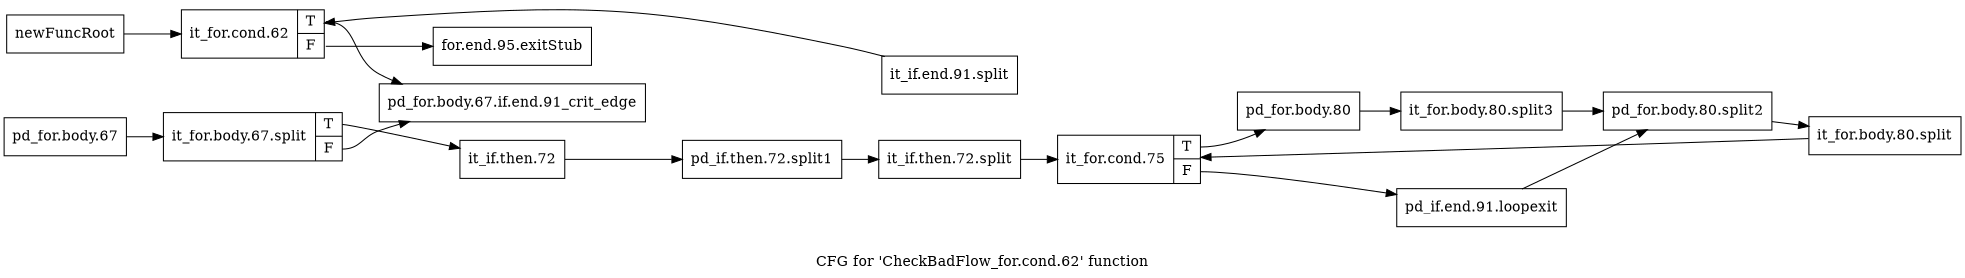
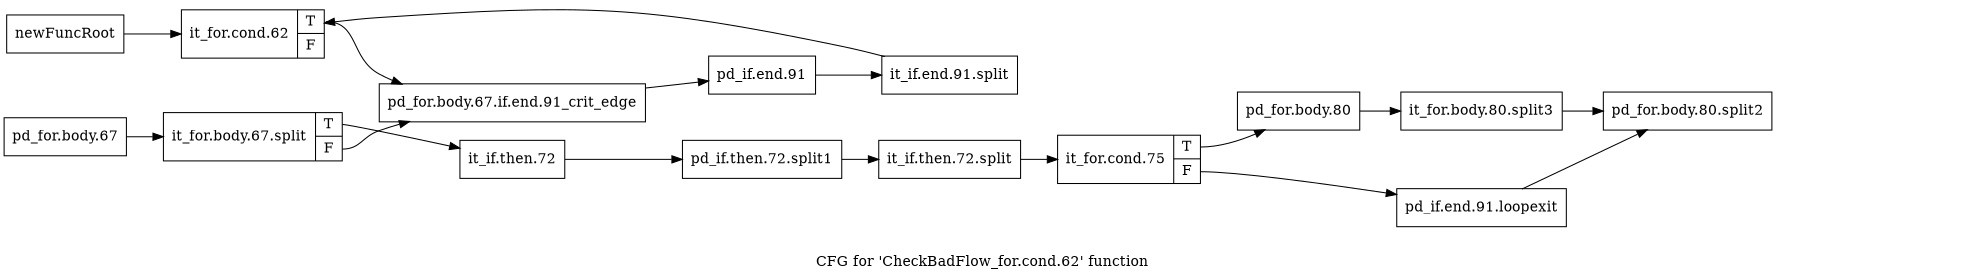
node "for.end.95.exitStub": removed
node "pd_if.end.91": added
node "it_for.body.80.split": removed
